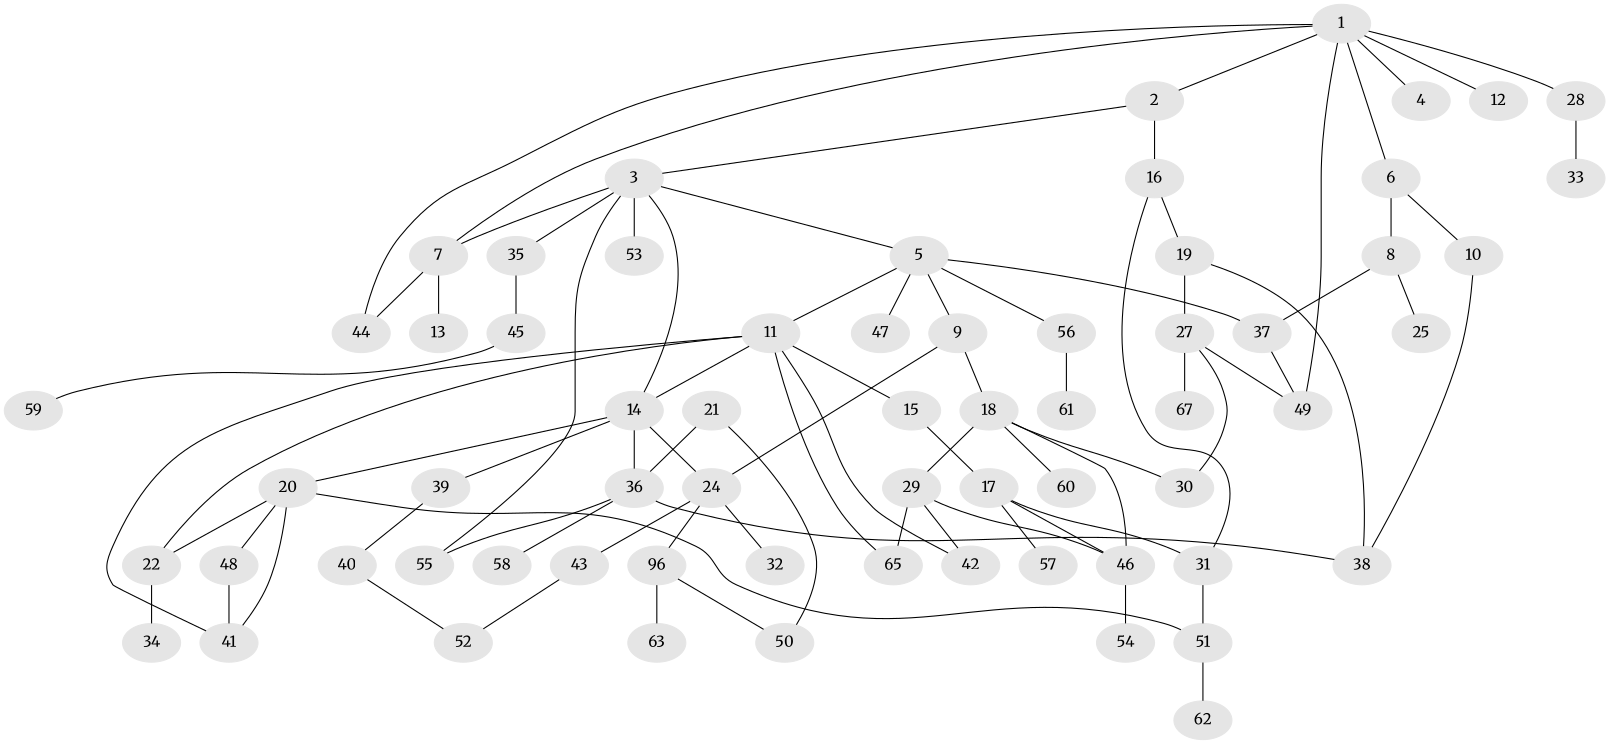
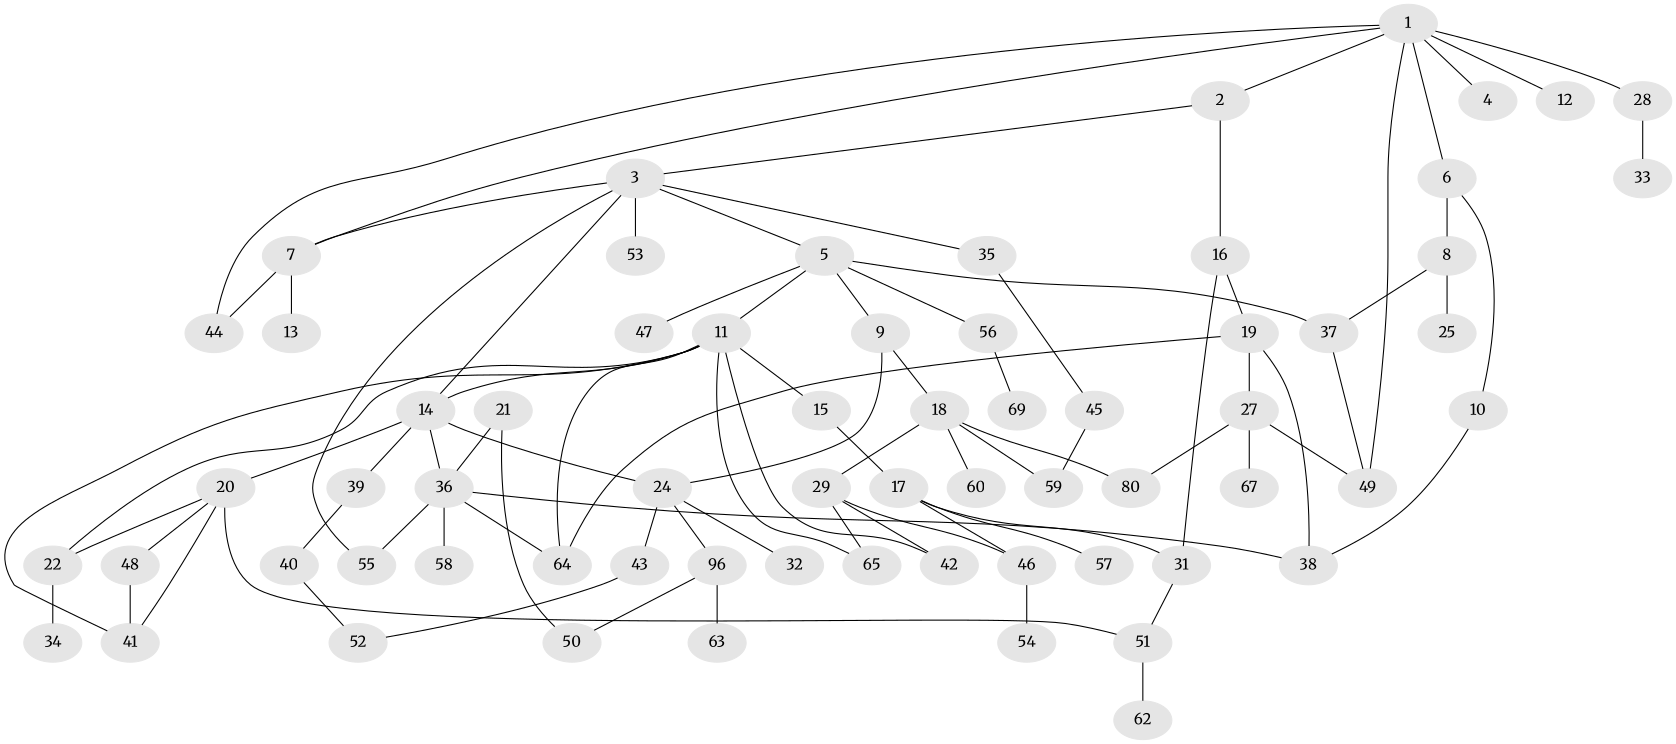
node "61": label "61" -> "69"
edge "18" -- "46": now "18" -- "59"
node "30": label "30" -> "80"
node "64": added
